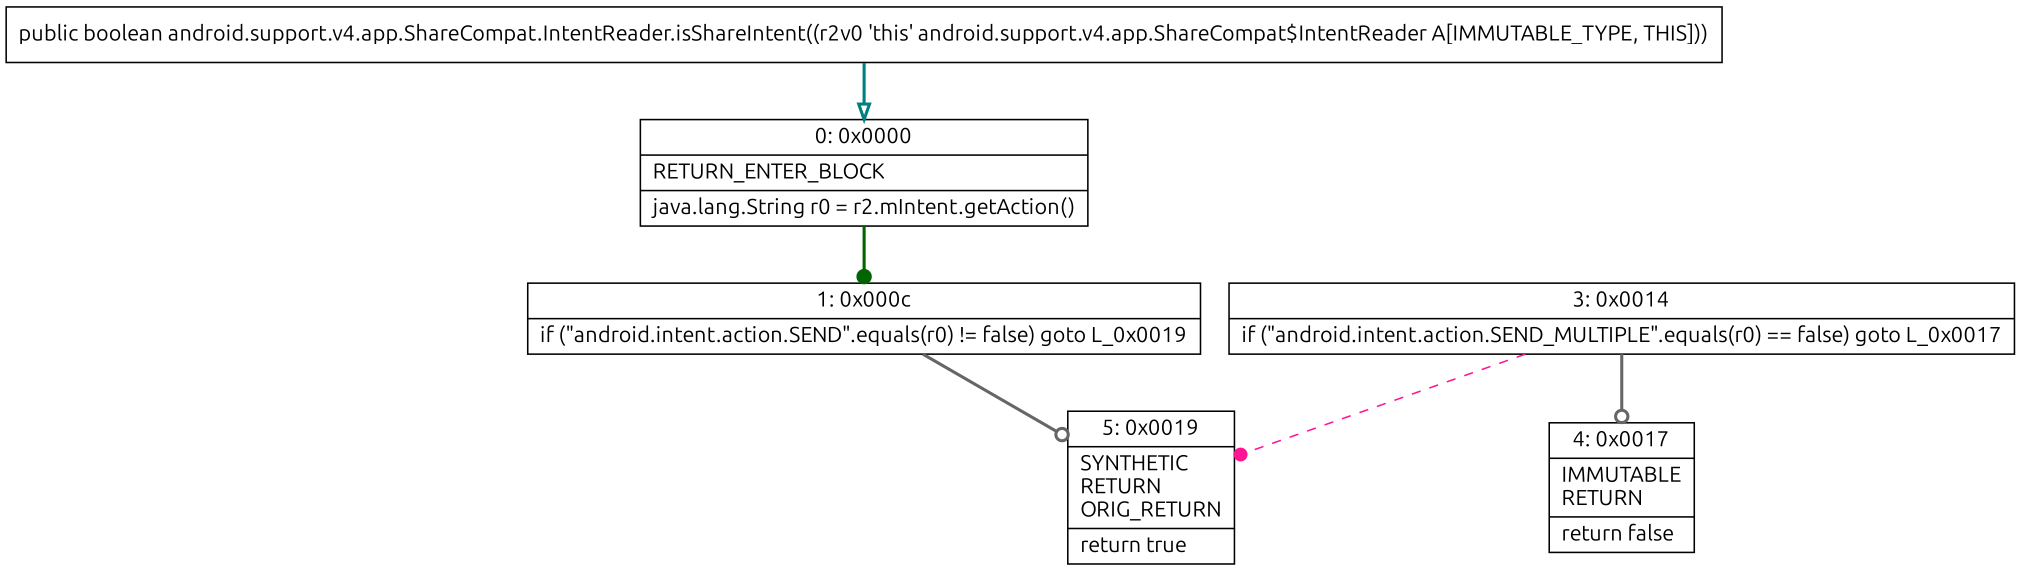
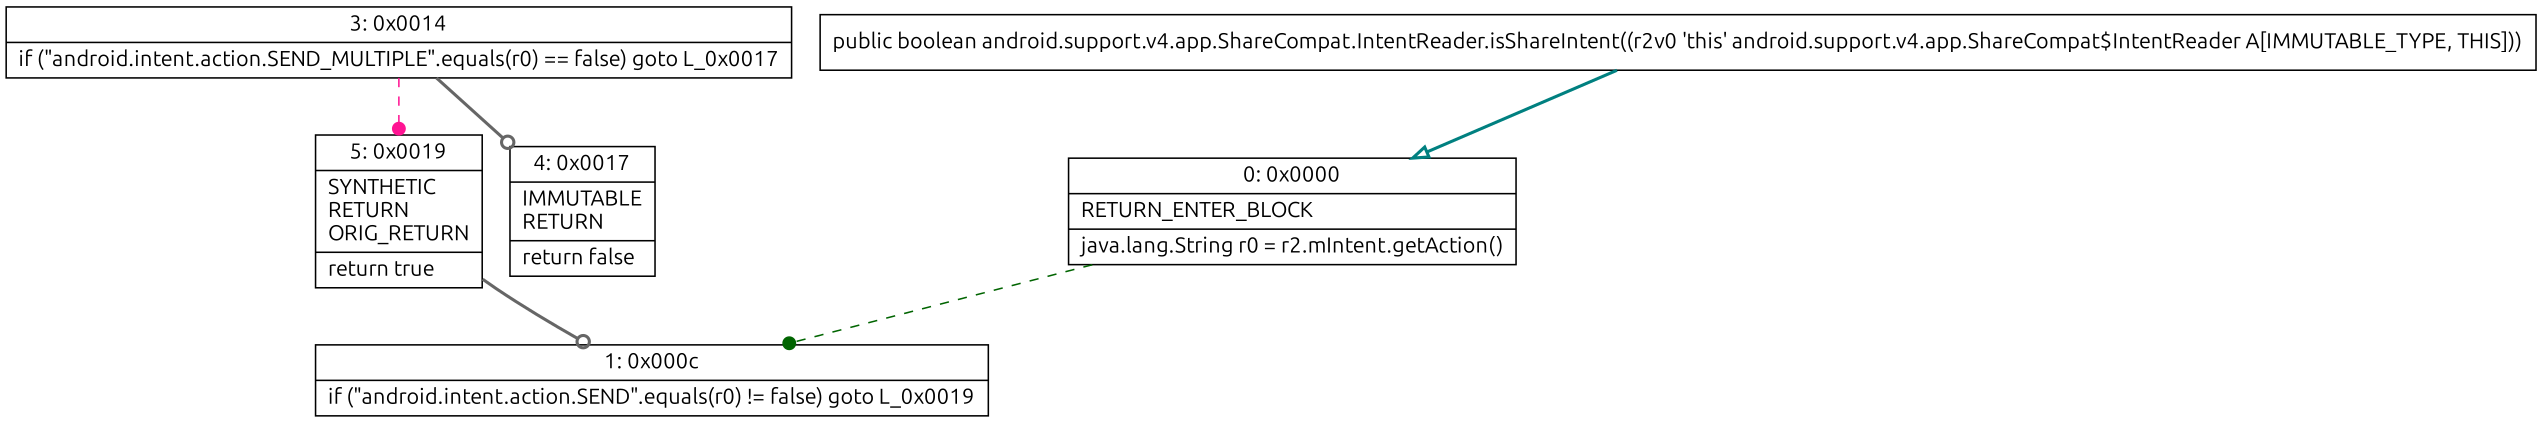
edge "0: 0x0000" -> "1: 0x000c": style bold -> dashed
edge "1: 0x000c" -> "5: 0x0019": reversed
